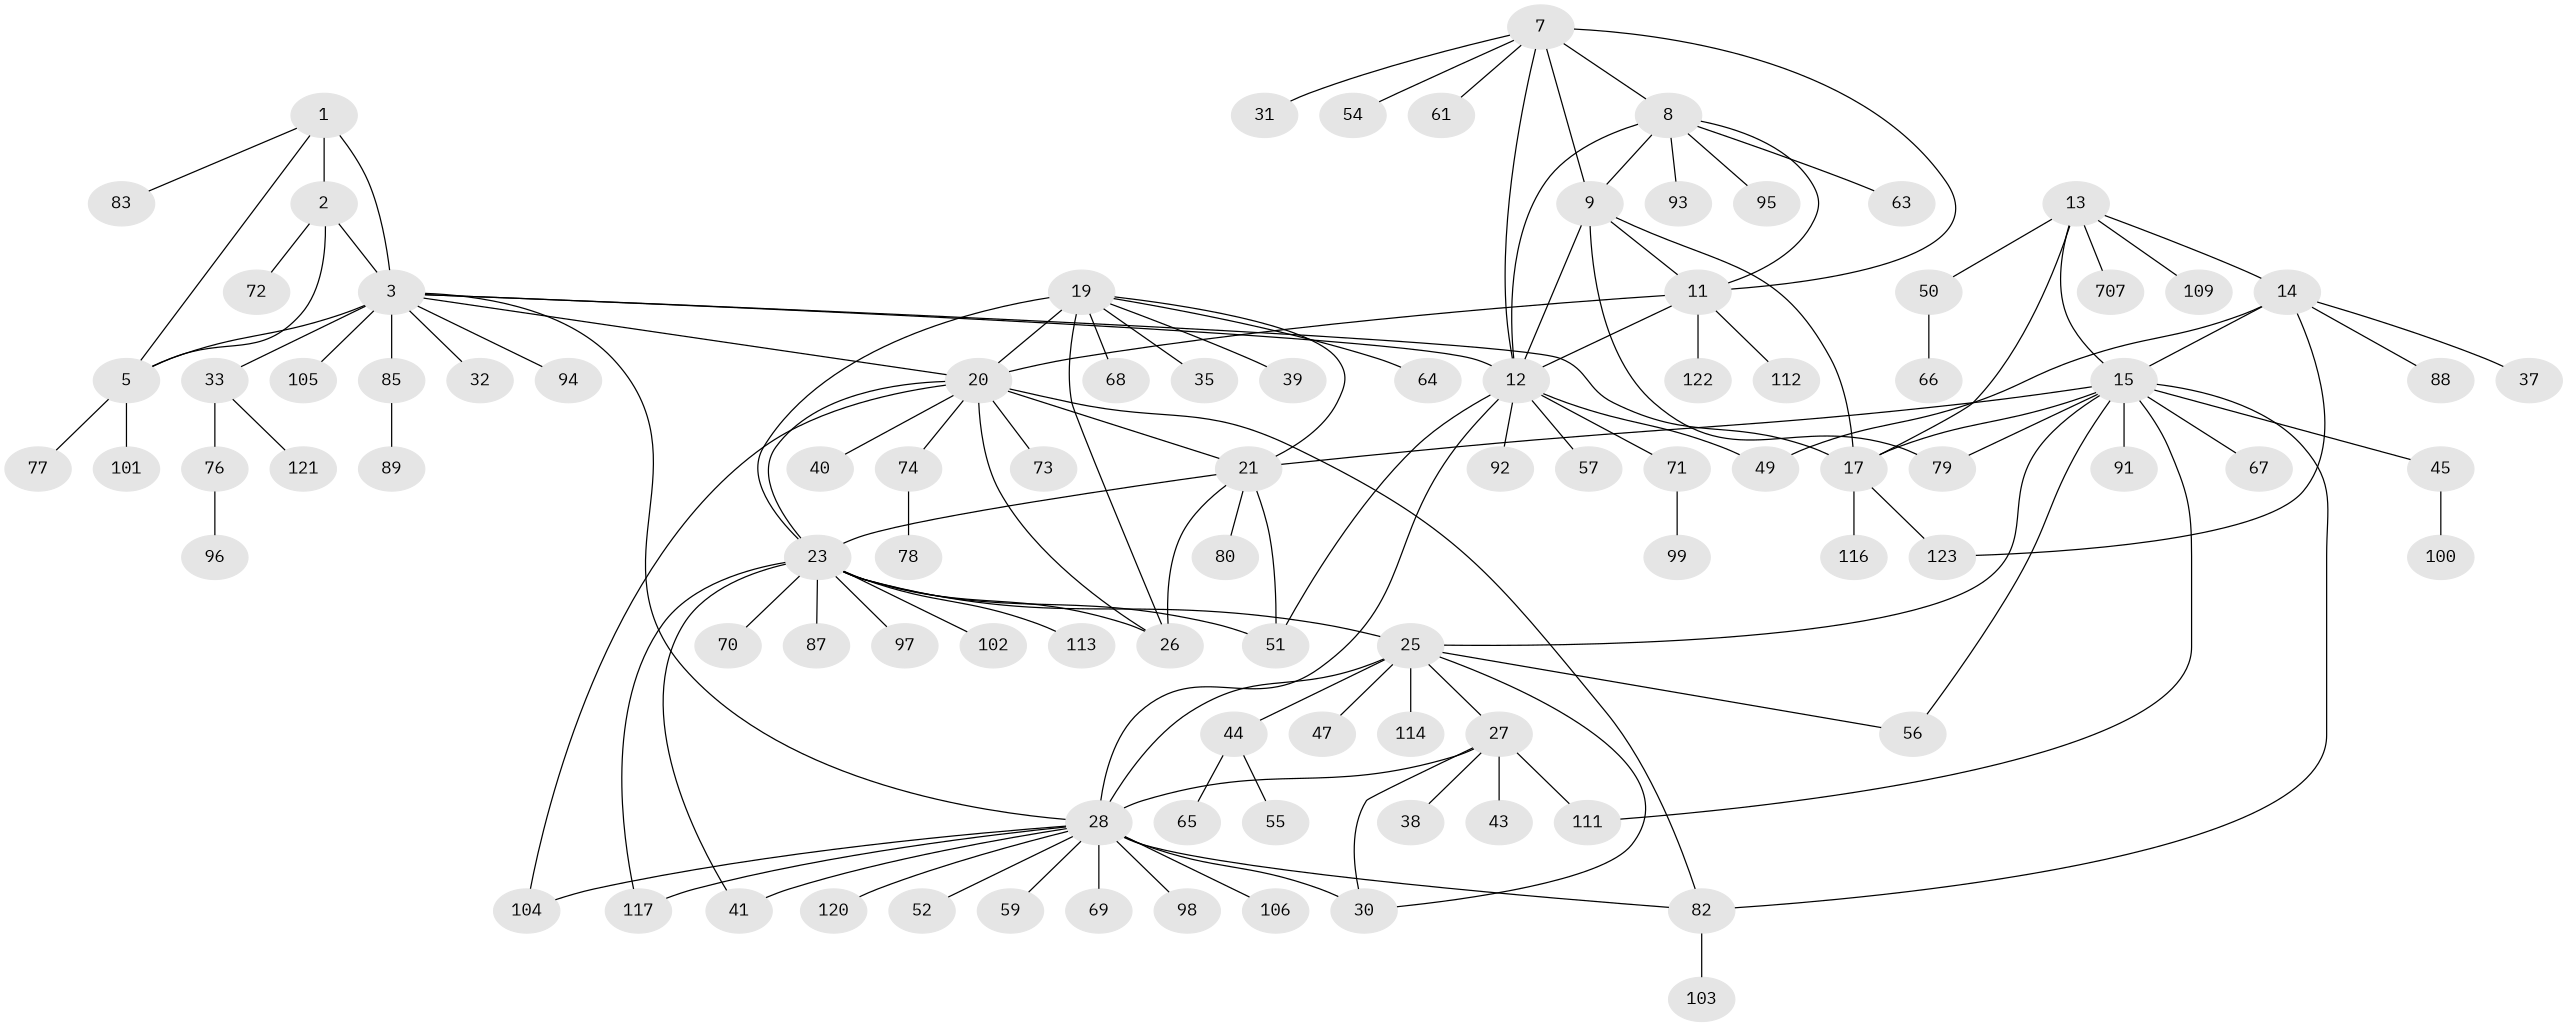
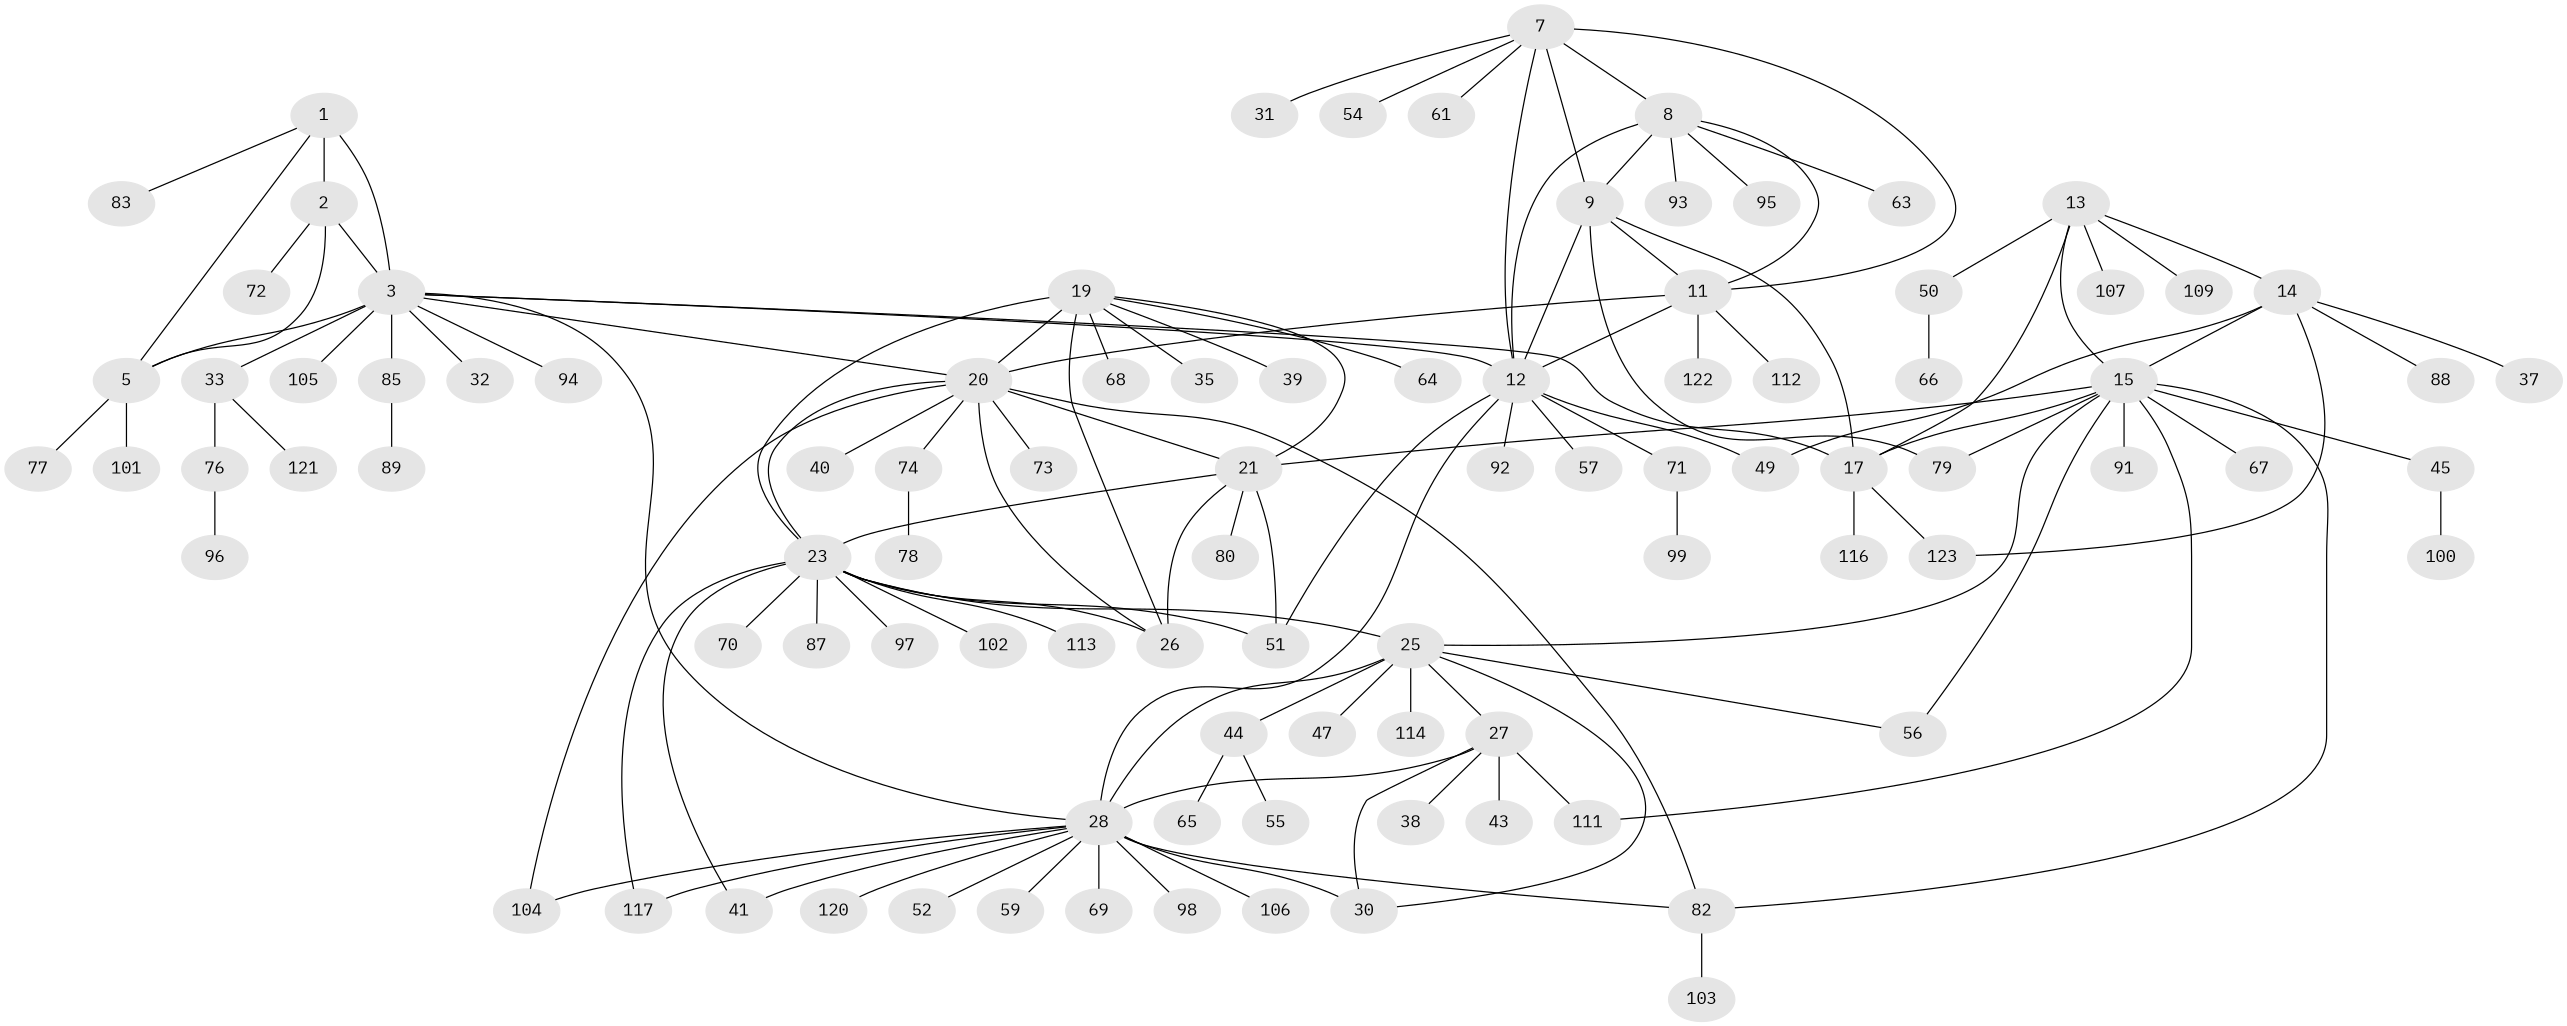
node "707": label "707" -> "107"
